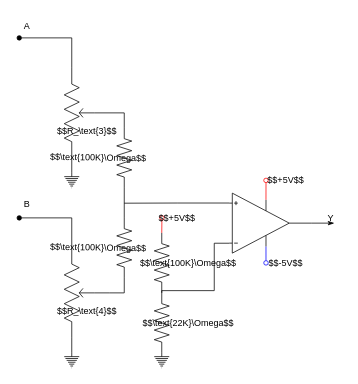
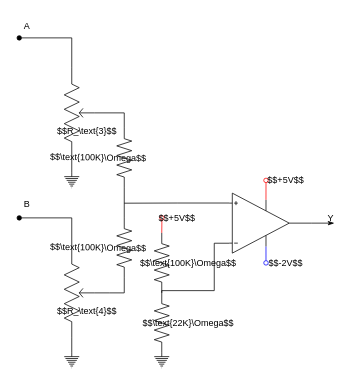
node "$$-5V$$": label "$$-5V$$" -> "$$-2V$$"
